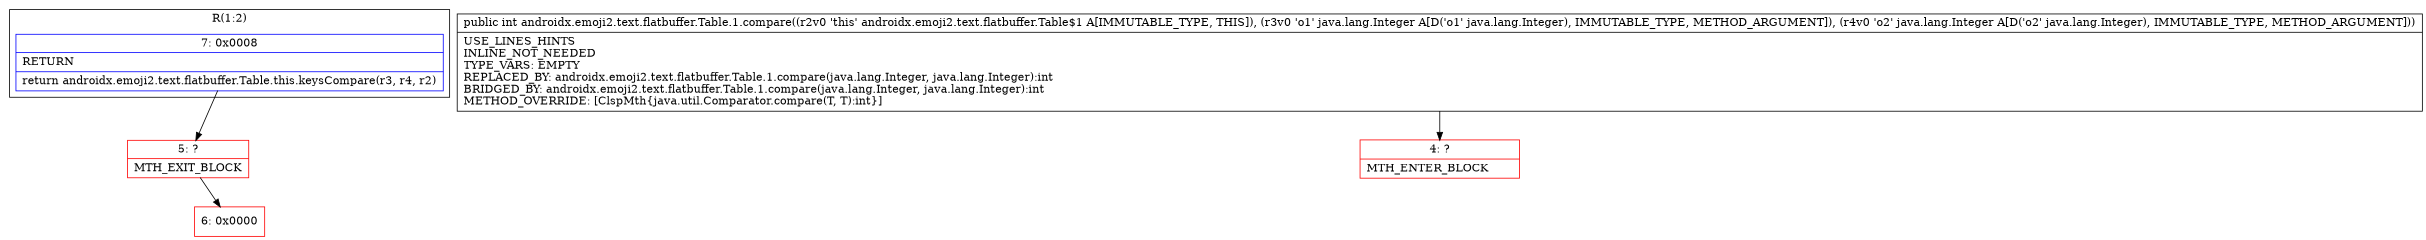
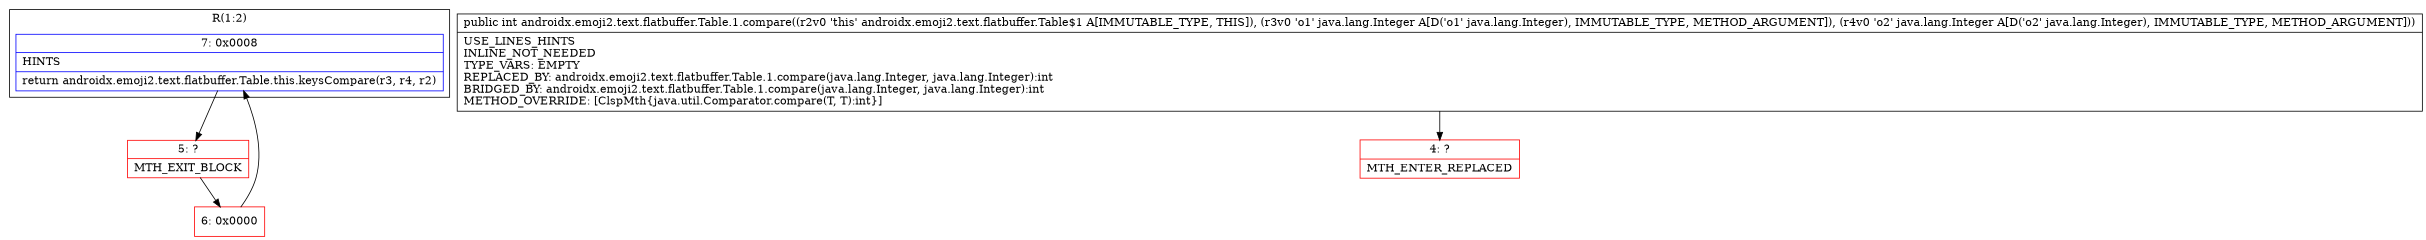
node "7: 0x0008": text "RETURN" -> "HINTS"
edge "6: 0x0000" -> "7: 0x0008": added
node "4: ?": text "MTH_ENTER_BLOCK" -> "MTH_ENTER_REPLACED"
